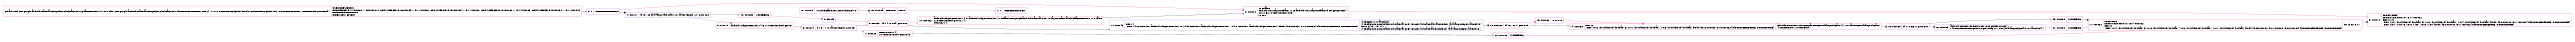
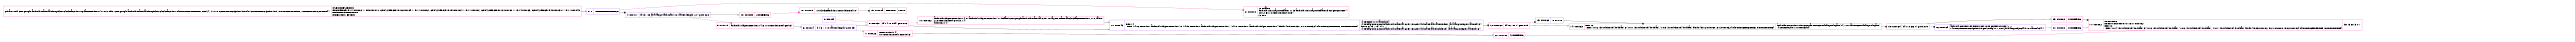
node "1: ?": removed
edge "10: 0x0032" -> "2: 0x0000": now "10: 0x0032" -> "11: 0x0043"
edge "20: 0x0085" -> "8: 0x002f": now "20: 0x0085" -> "18: 0x0085"
node "3: 0x0010": removed
edge "12: 0x0060" -> "13: 0x0062": color deeppink -> black
edge "13: 0x0062" -> "14: 0x0063": color deeppink -> black
